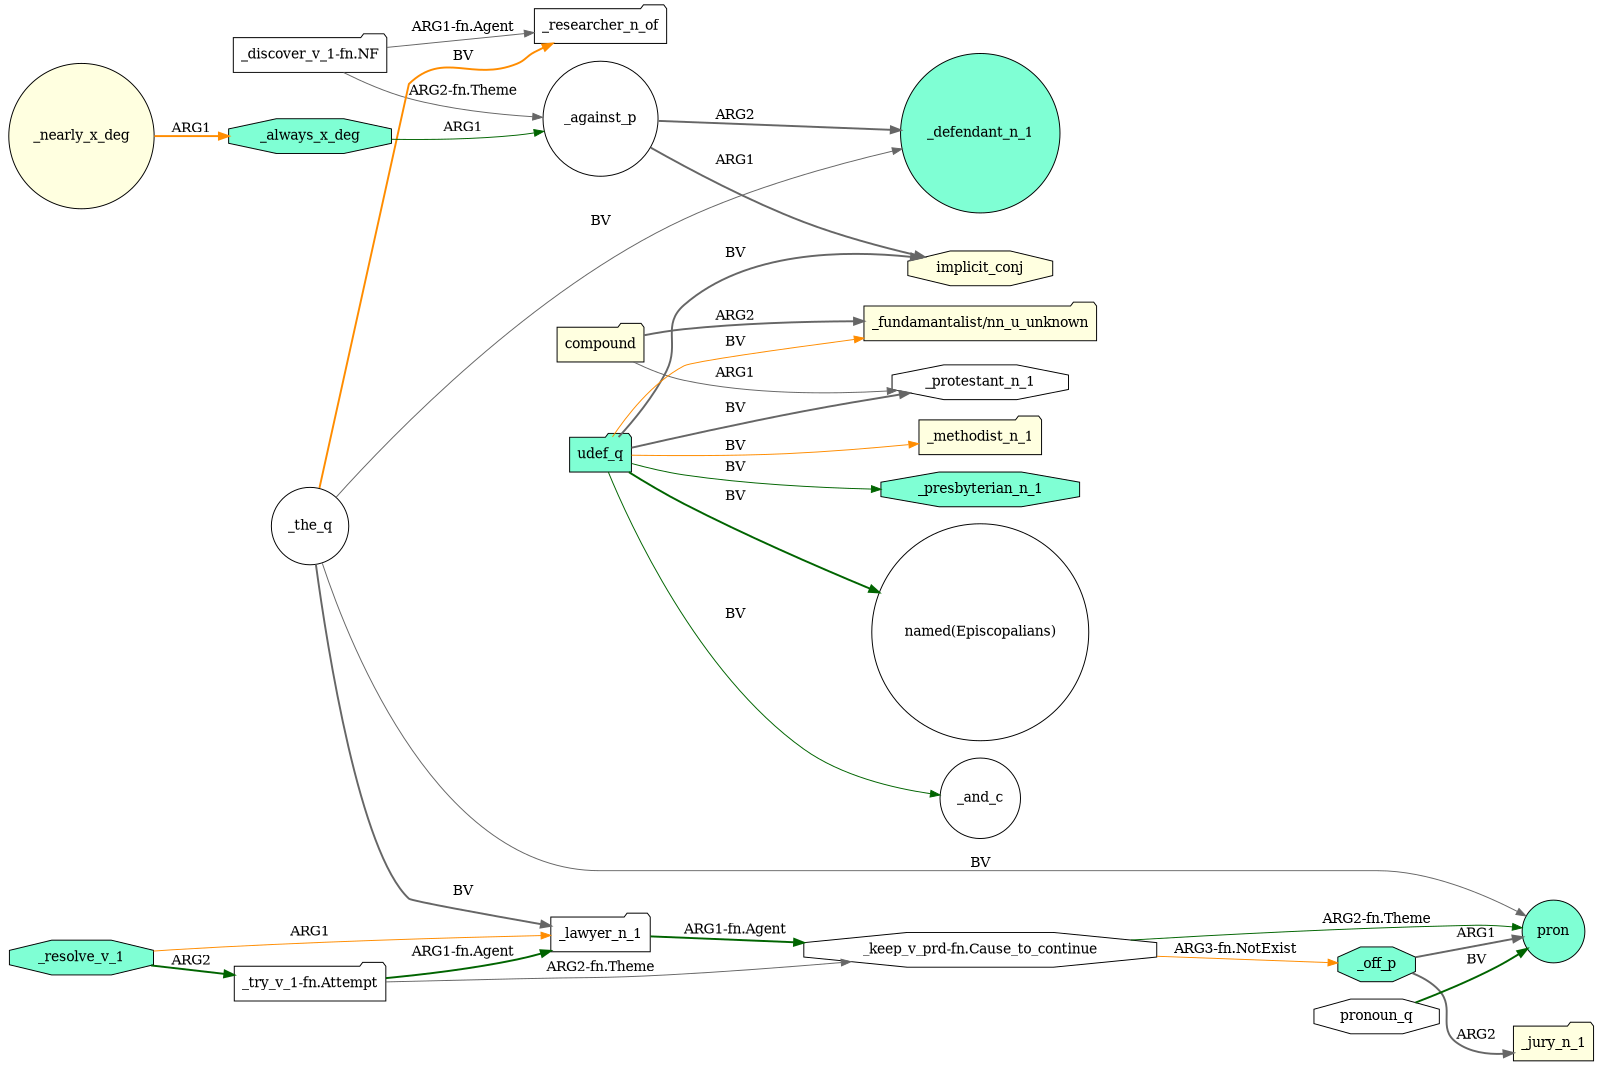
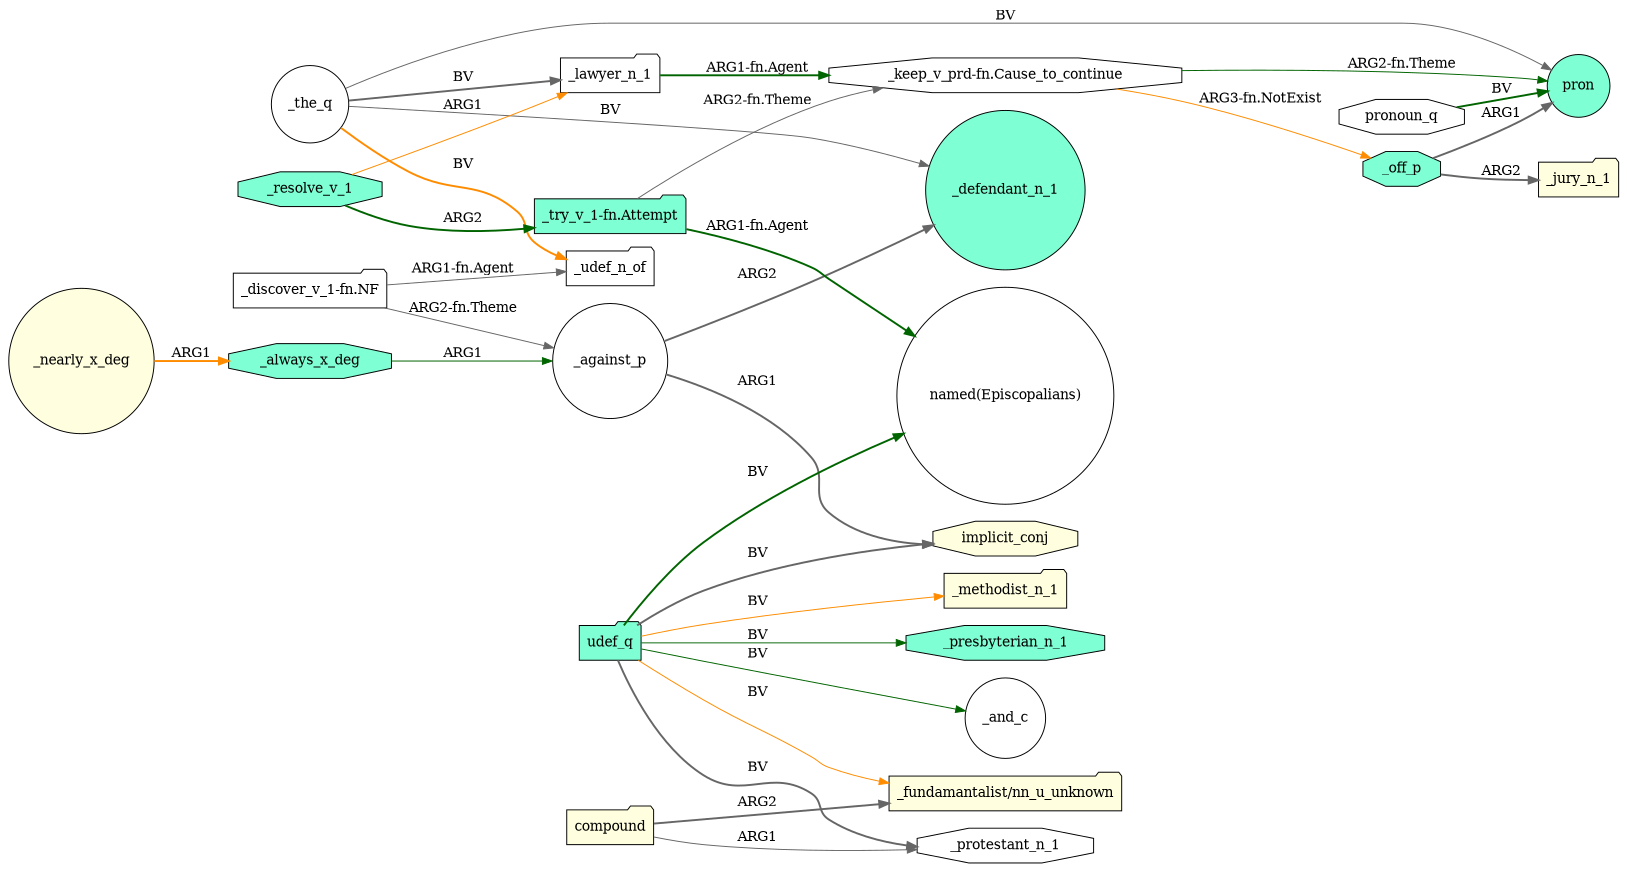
node "_researcher_n_of": label "_researcher_n_of" -> "_udef_n_of"
edge "_try_v_1-fn.Attempt" -> "_lawyer_n_1": now "_try_v_1-fn.Attempt" -> "named(Episcopalians)"
node "_try_v_1-fn.Attempt": fillcolor white -> aquamarine
